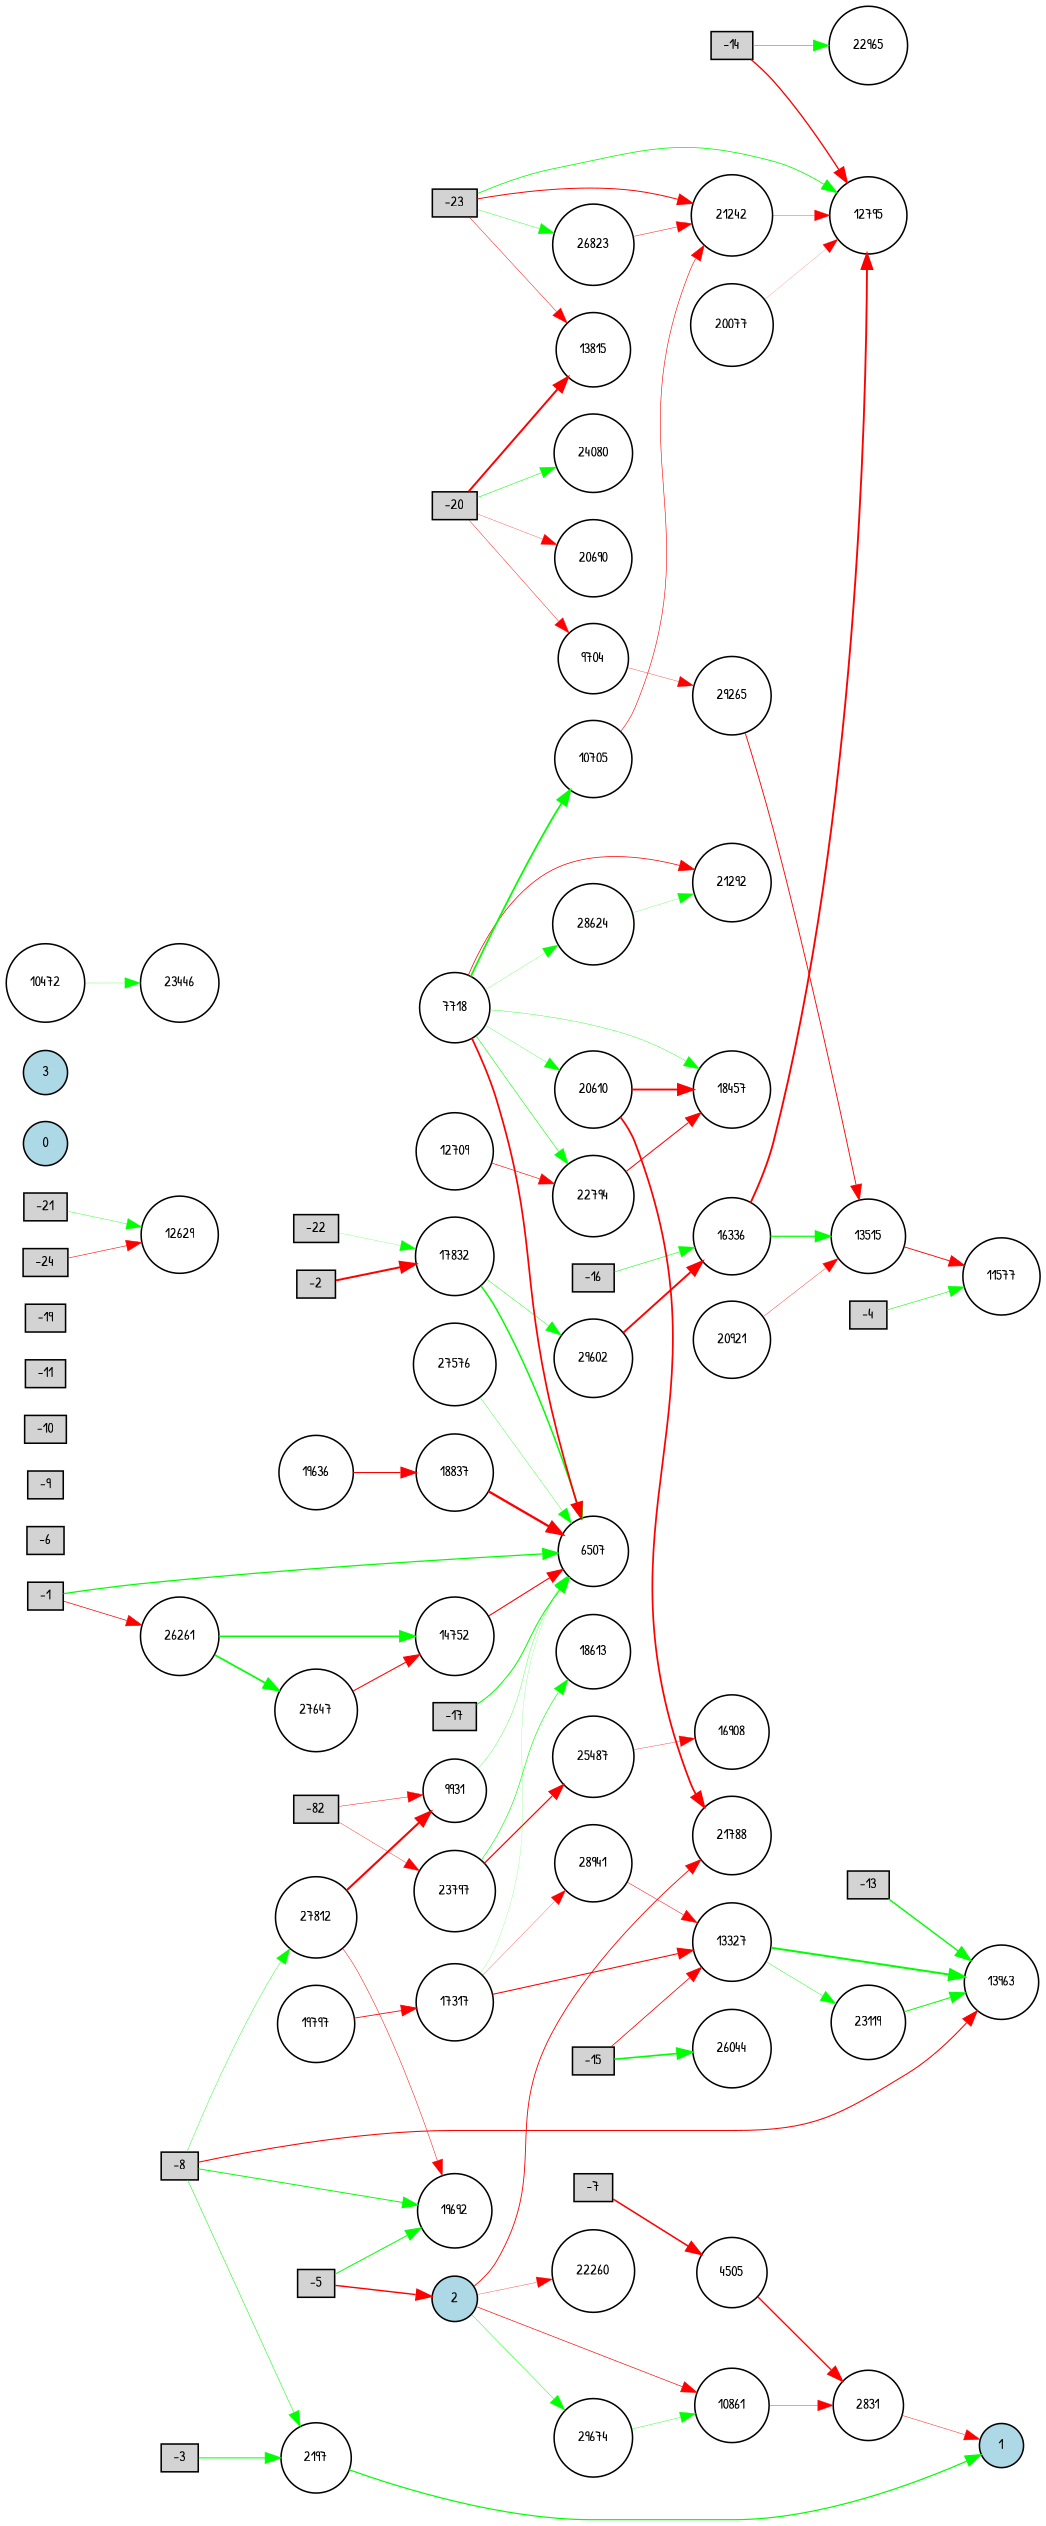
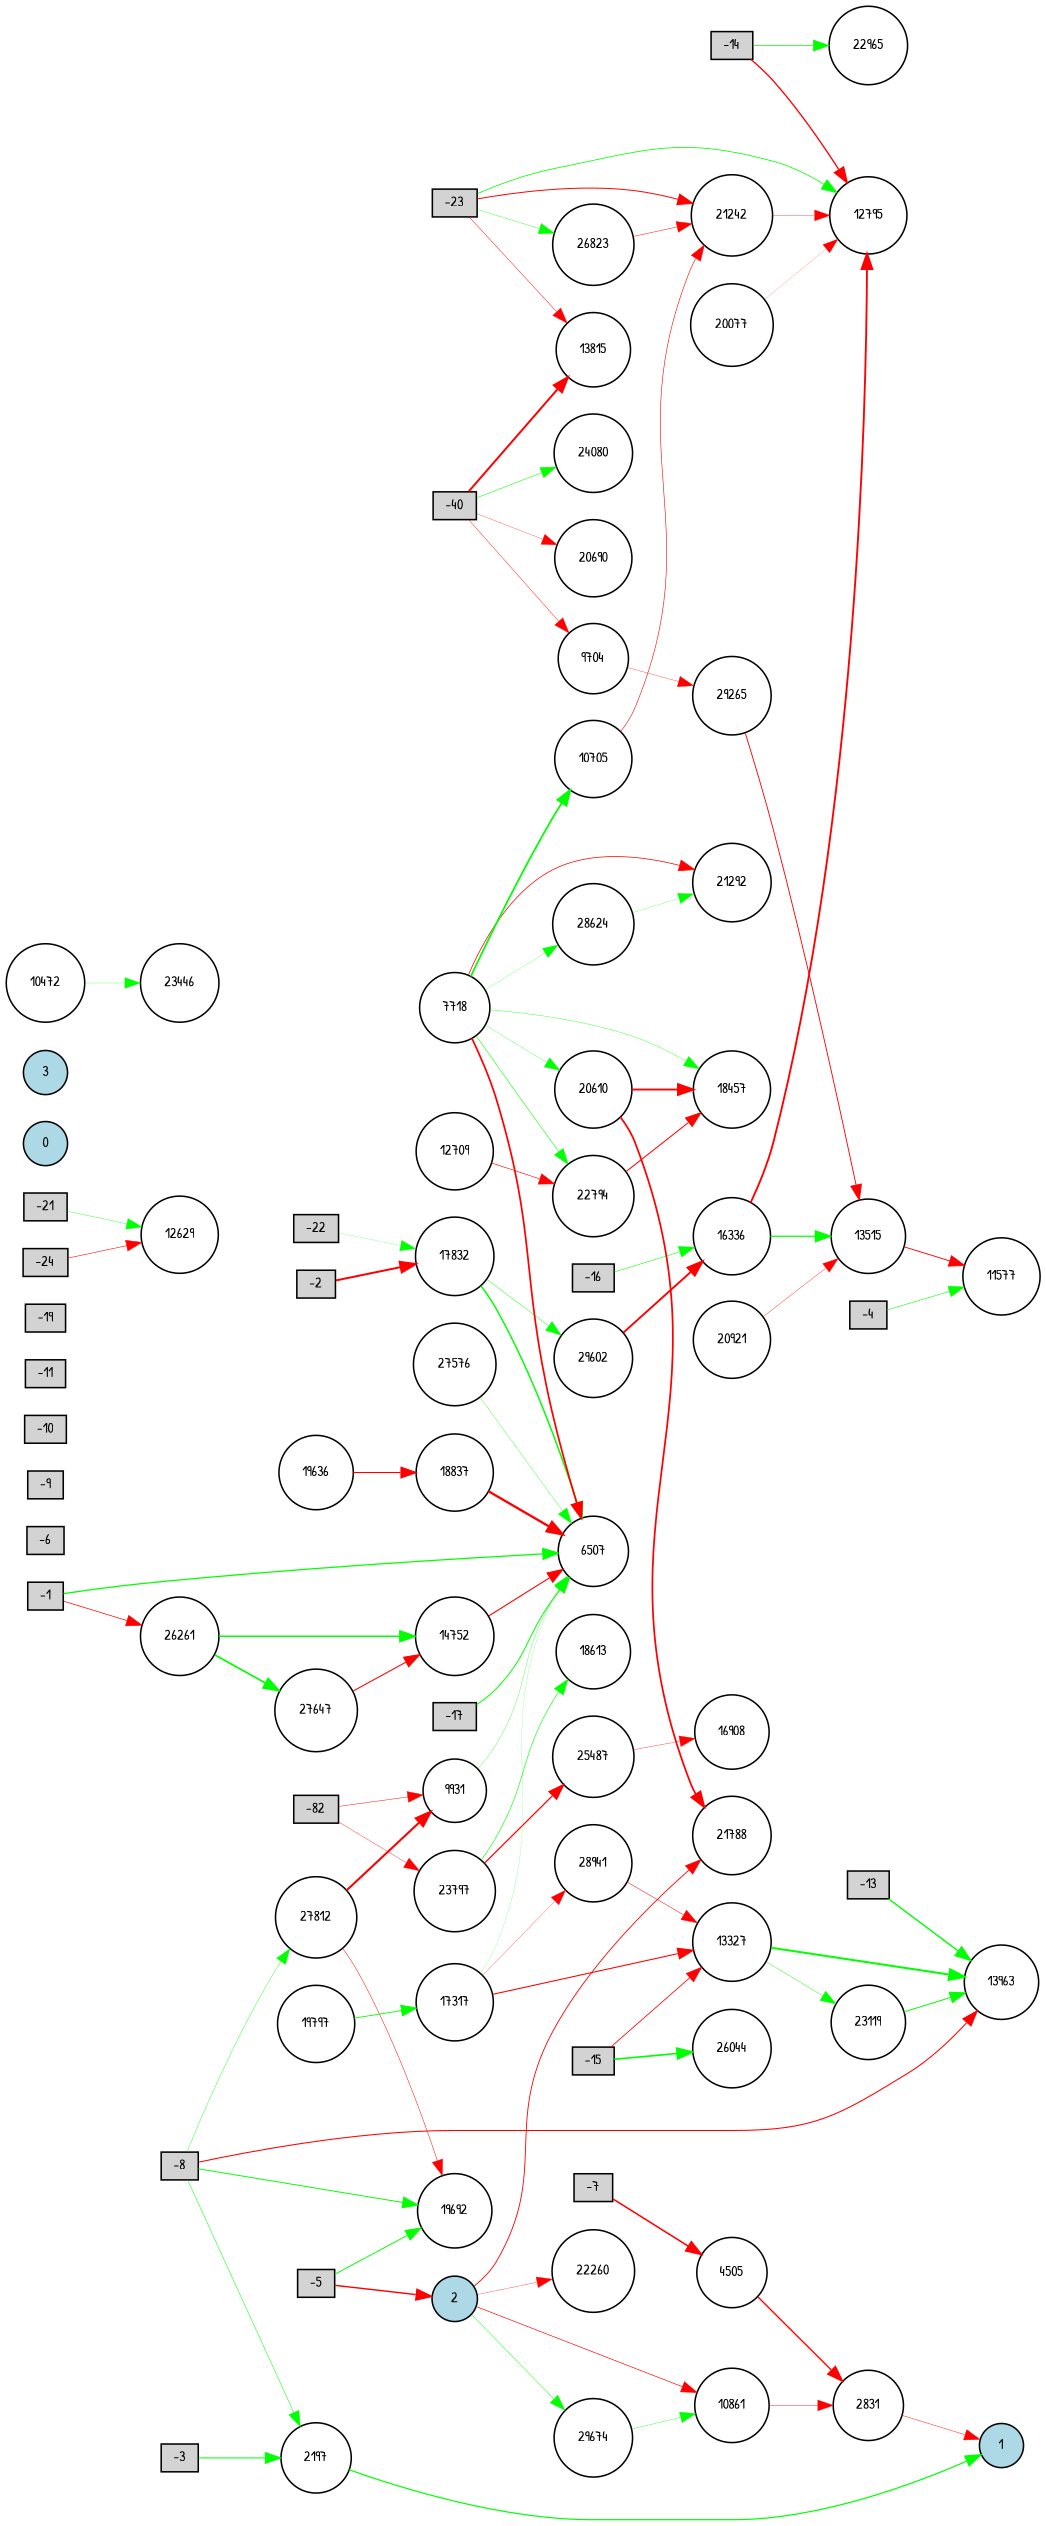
node "-20": label "-20" -> "-40"
edge "19797" -> "17317": color red -> green
